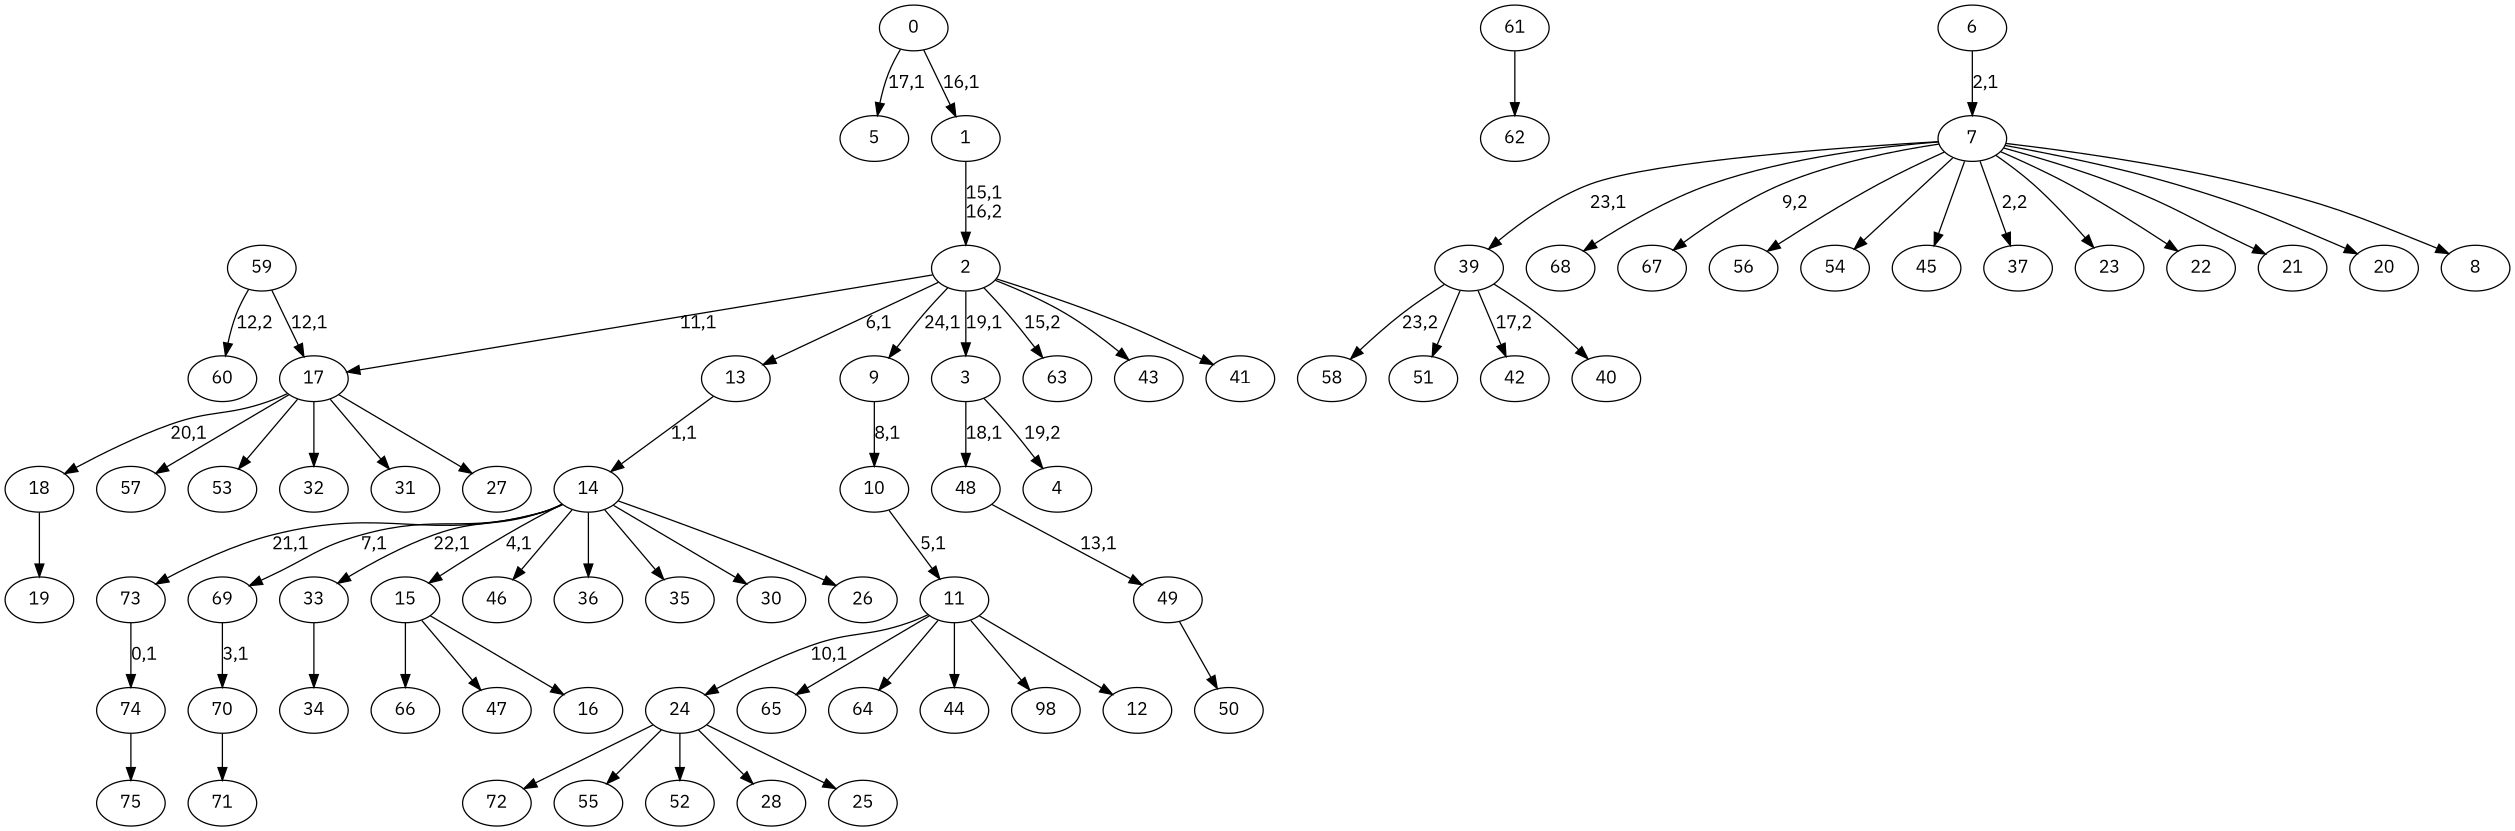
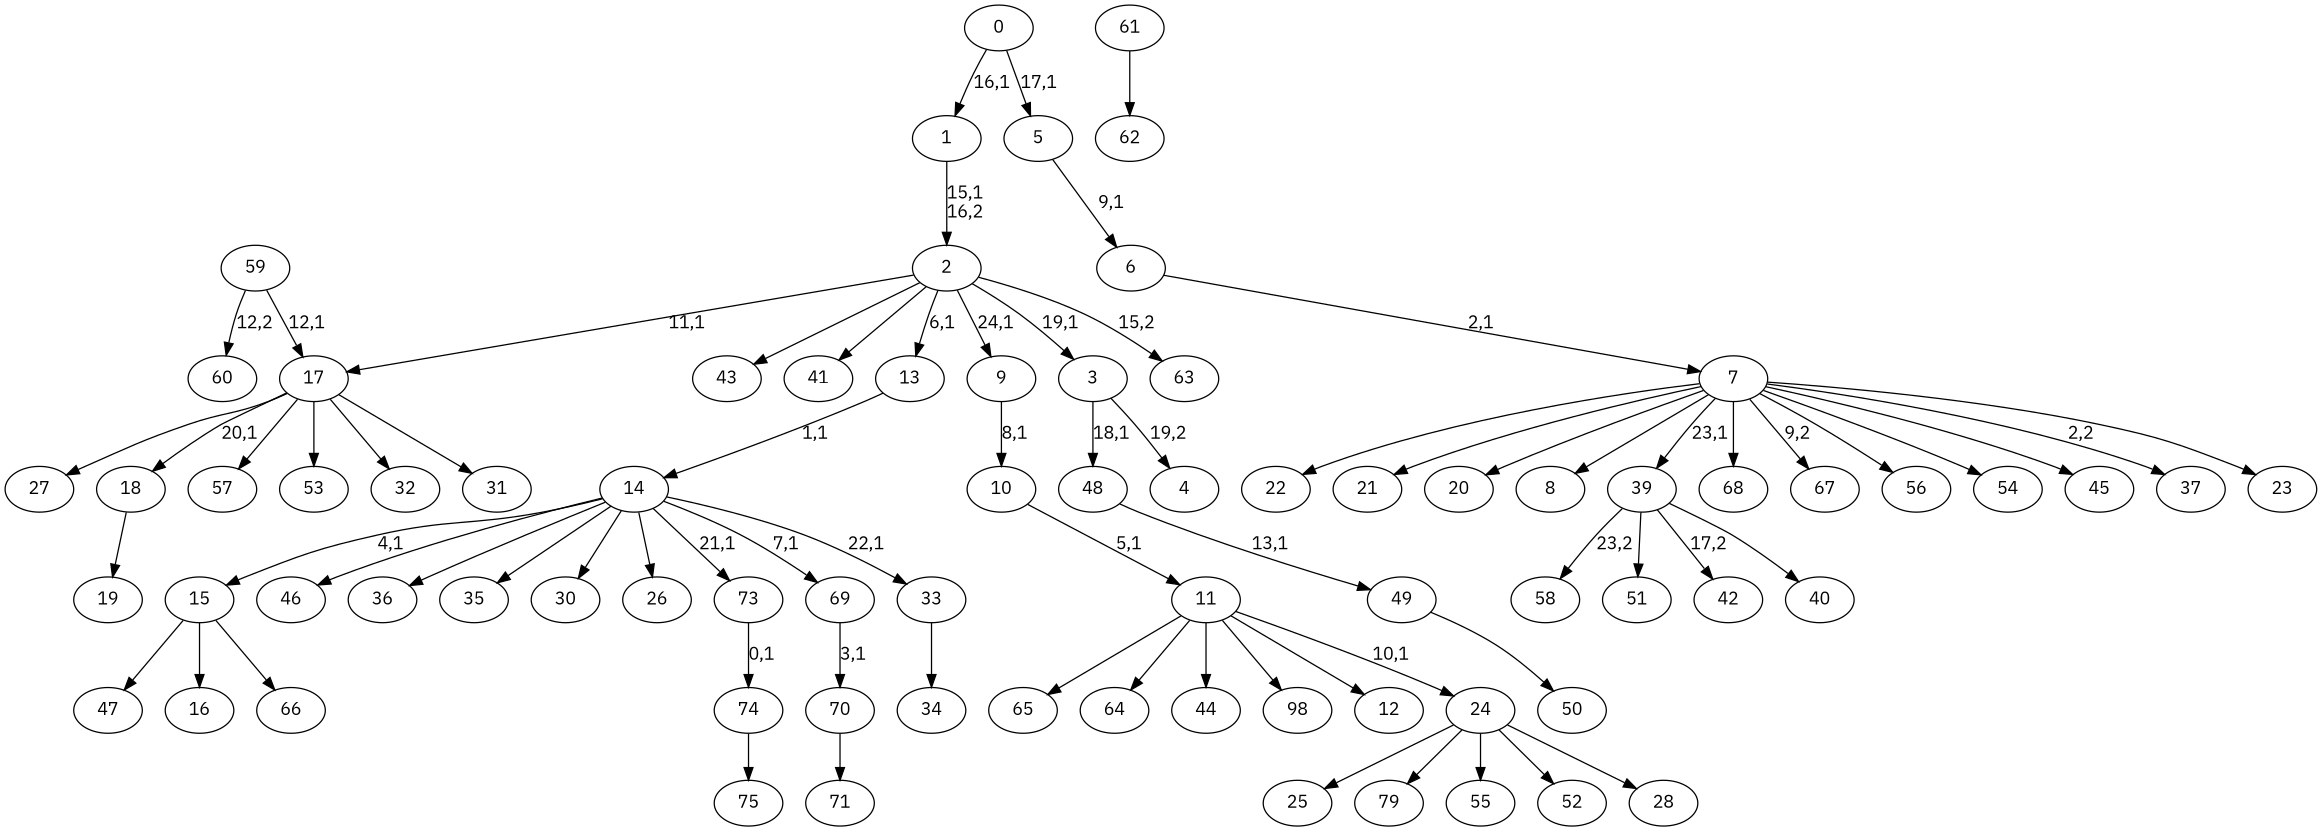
edge "5" -> "6": added, label "9,1"
node "72": label "72" -> "79"
